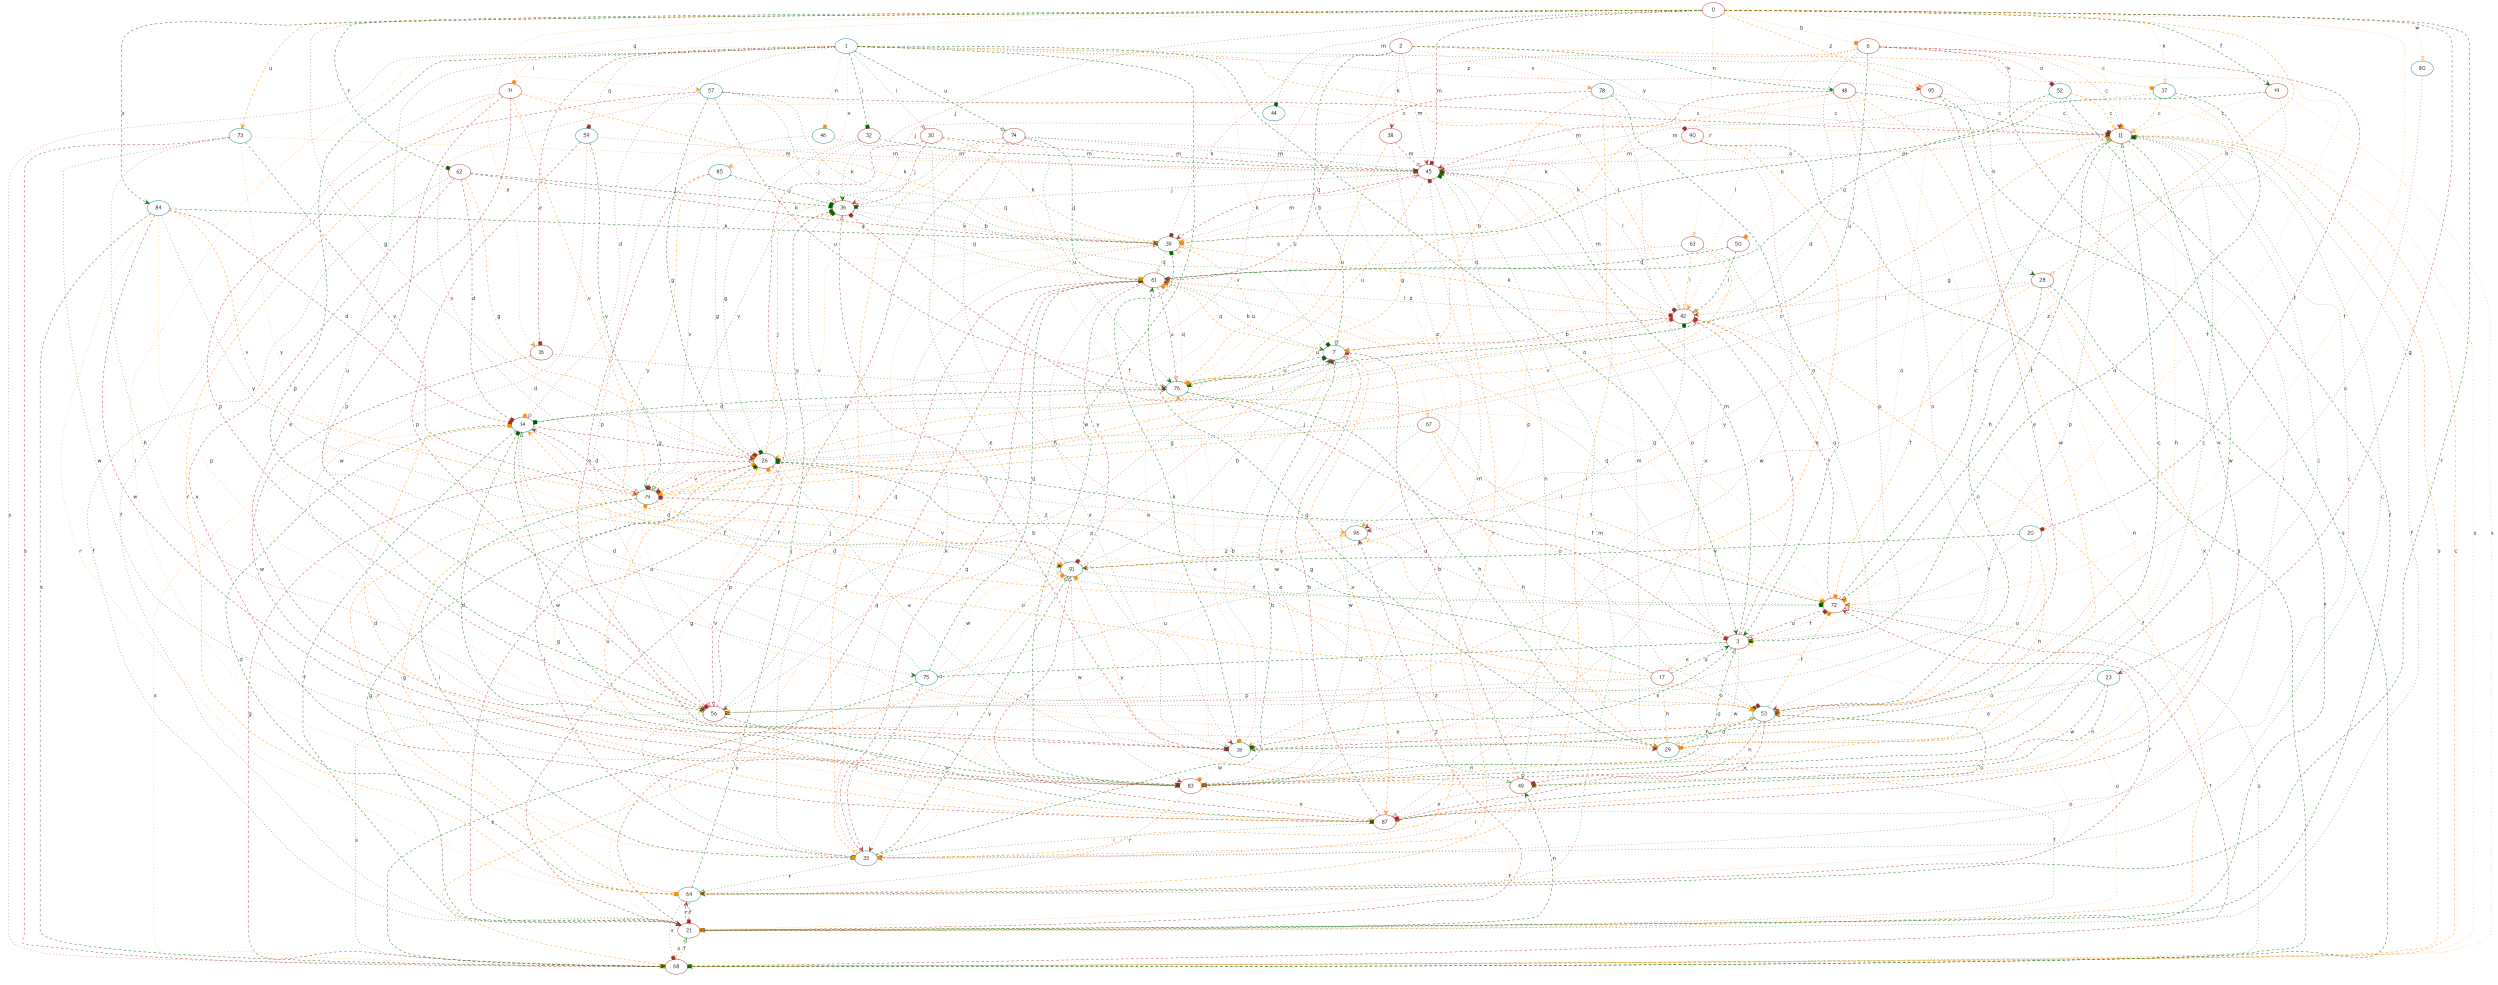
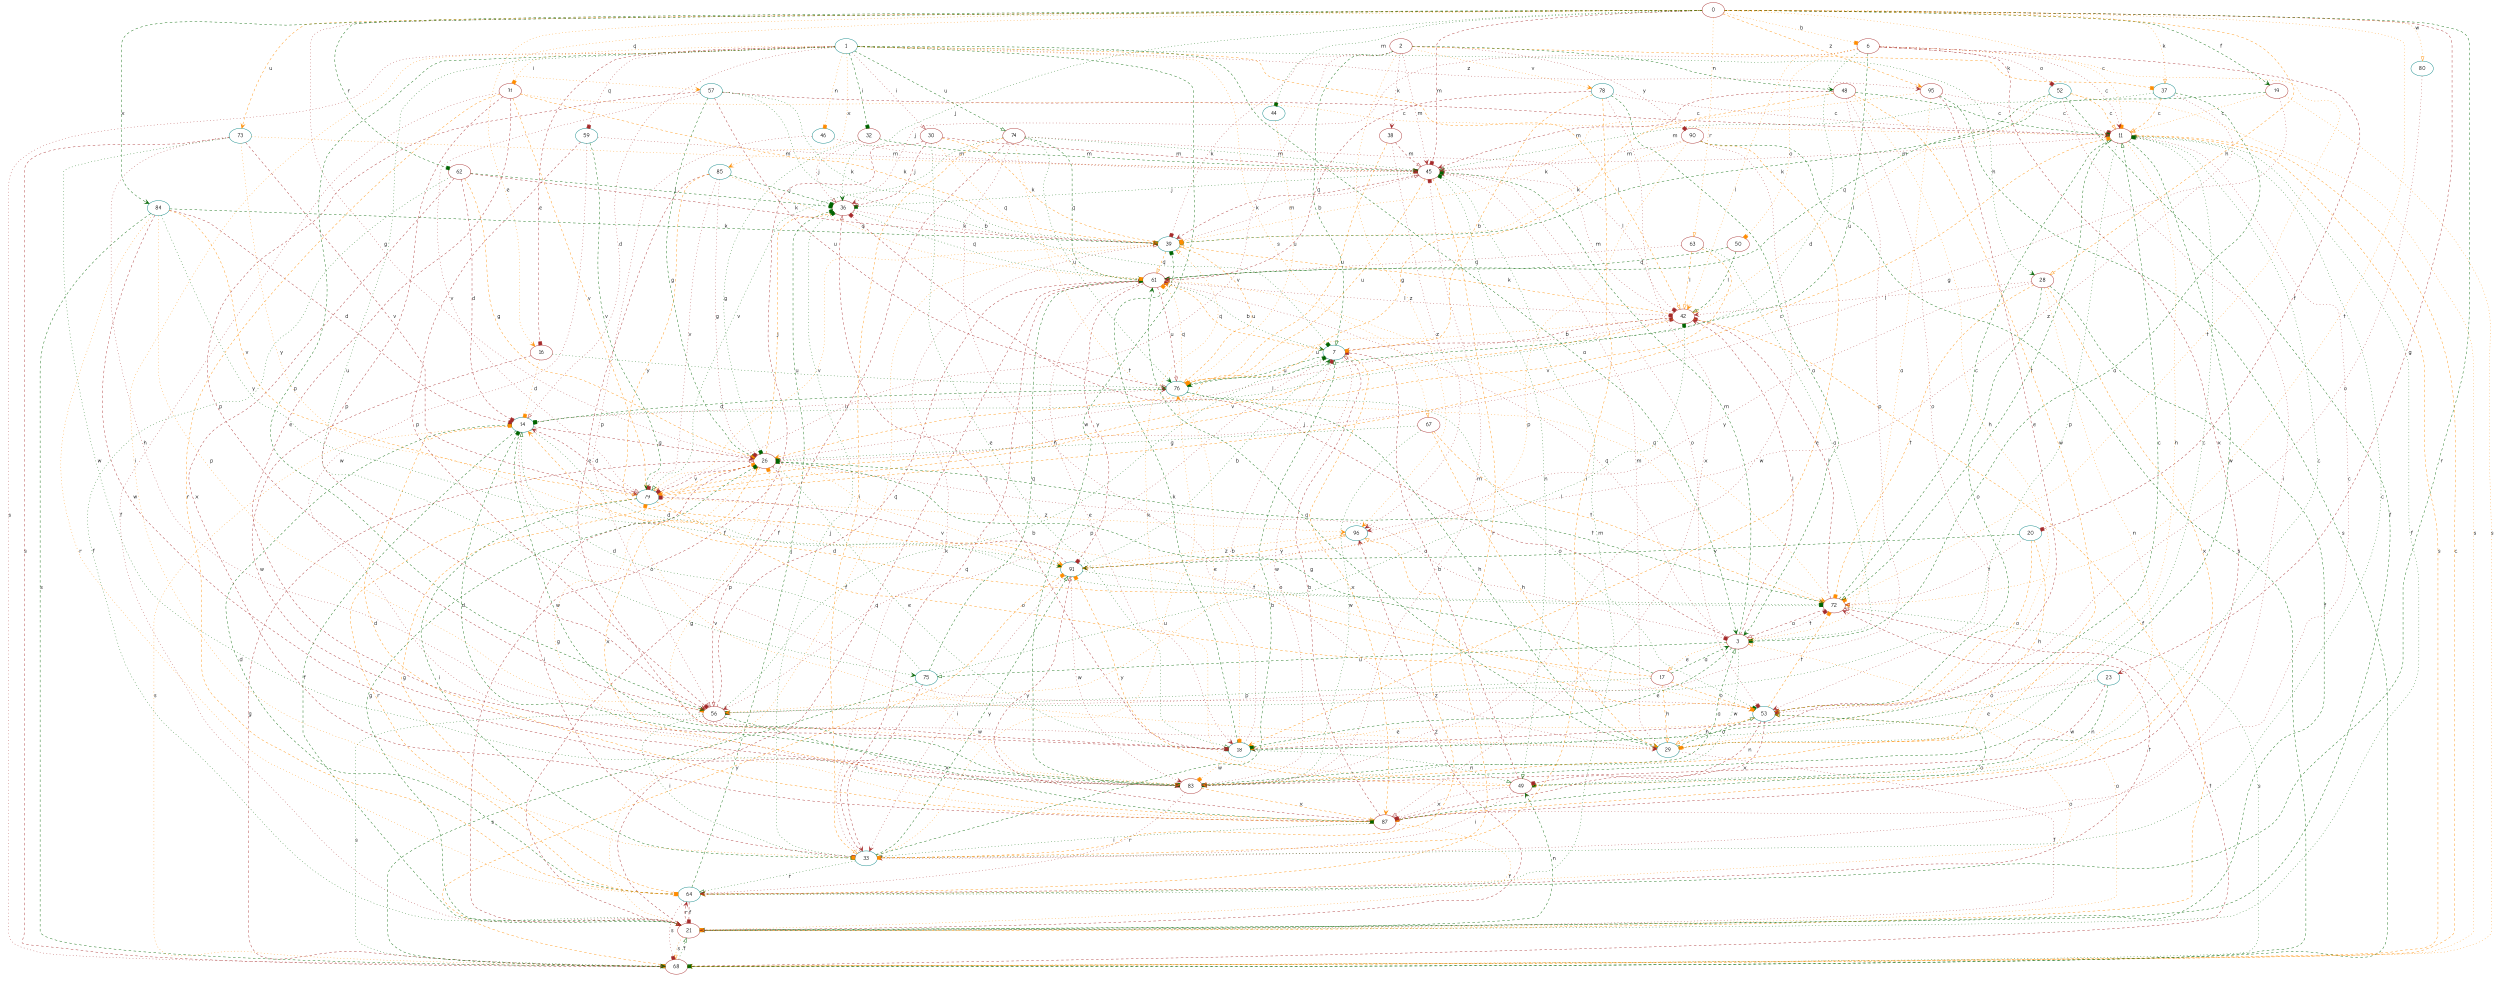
edge "95" -> "39": arrowhead vee -> box
edge "75" -> "91": now "75" -> "83"
